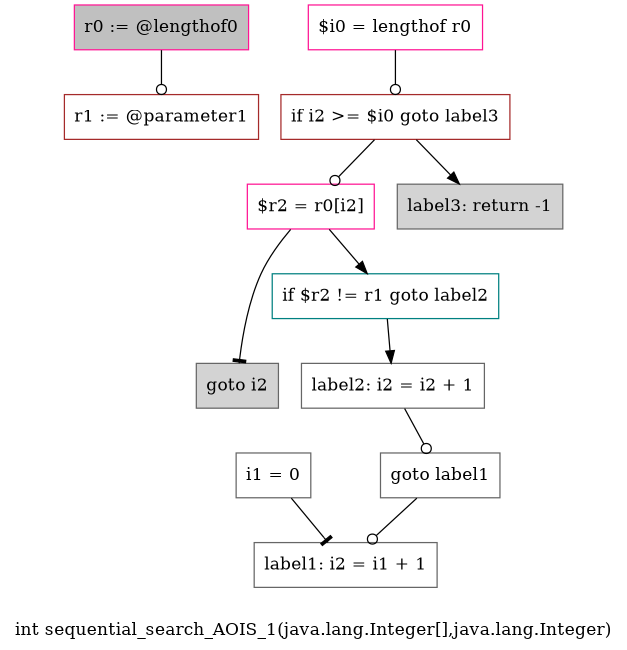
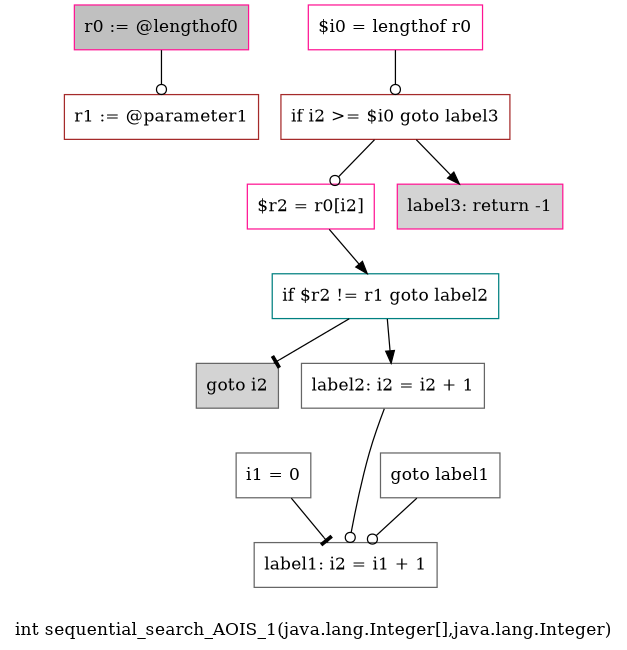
node "label3: return -1": color gray40 -> deeppink
edge "$r2 = r0[i2]" -> "goto i2": now "if $r2 != r1 goto label2" -> "goto i2"
edge "label2: i2 = i2 + 1" -> "goto label1": now "label2: i2 = i2 + 1" -> "label1: i2 = i1 + 1"
